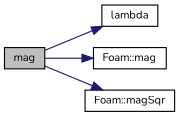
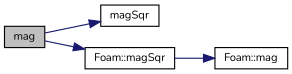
node "lambda": label "lambda" -> "magSqr"
edge "mag" -> "Foam::mag": now "Foam::magSqr" -> "Foam::mag"
